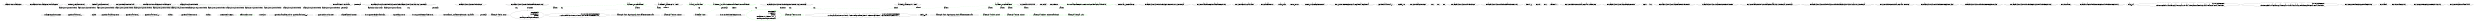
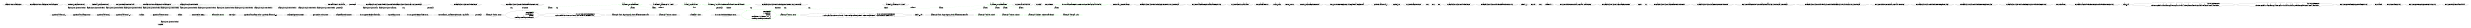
edge "Hangfire.SqlServer.SqlServerDistributedLock" -> "_completed": now "AcquiredLocks.Value.Remove(_resource)" -> "_completed"
edge "var started = Stopwatch.StartNew()" -> "started.Elapsed < timeout": label "string" -> "started"
